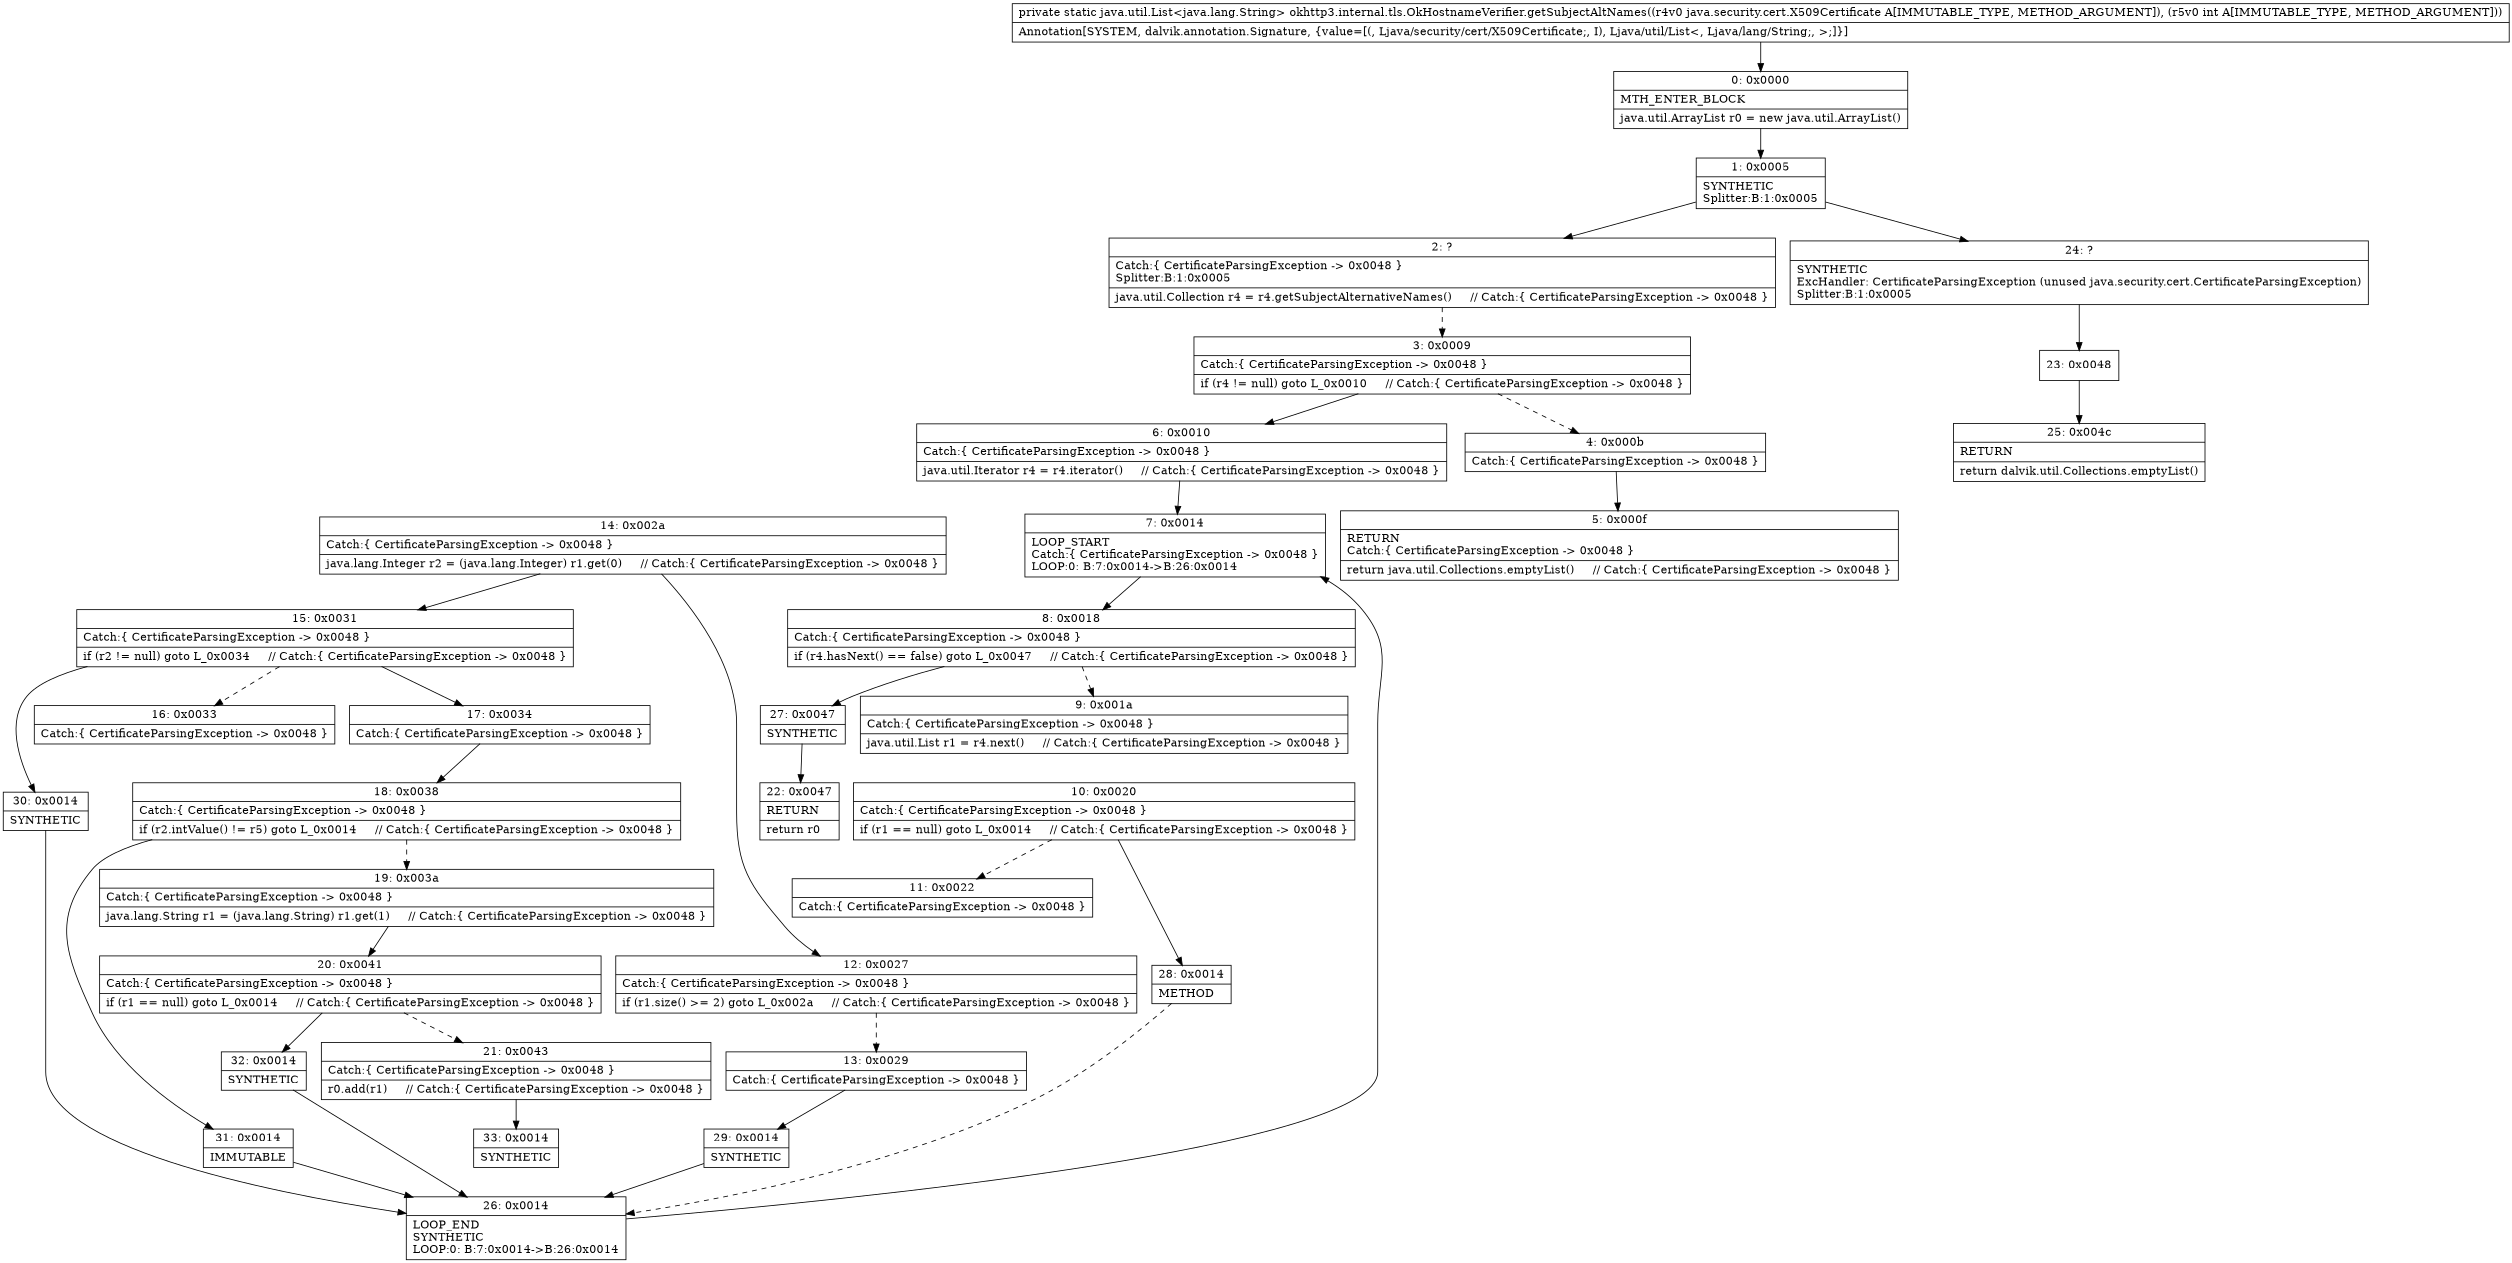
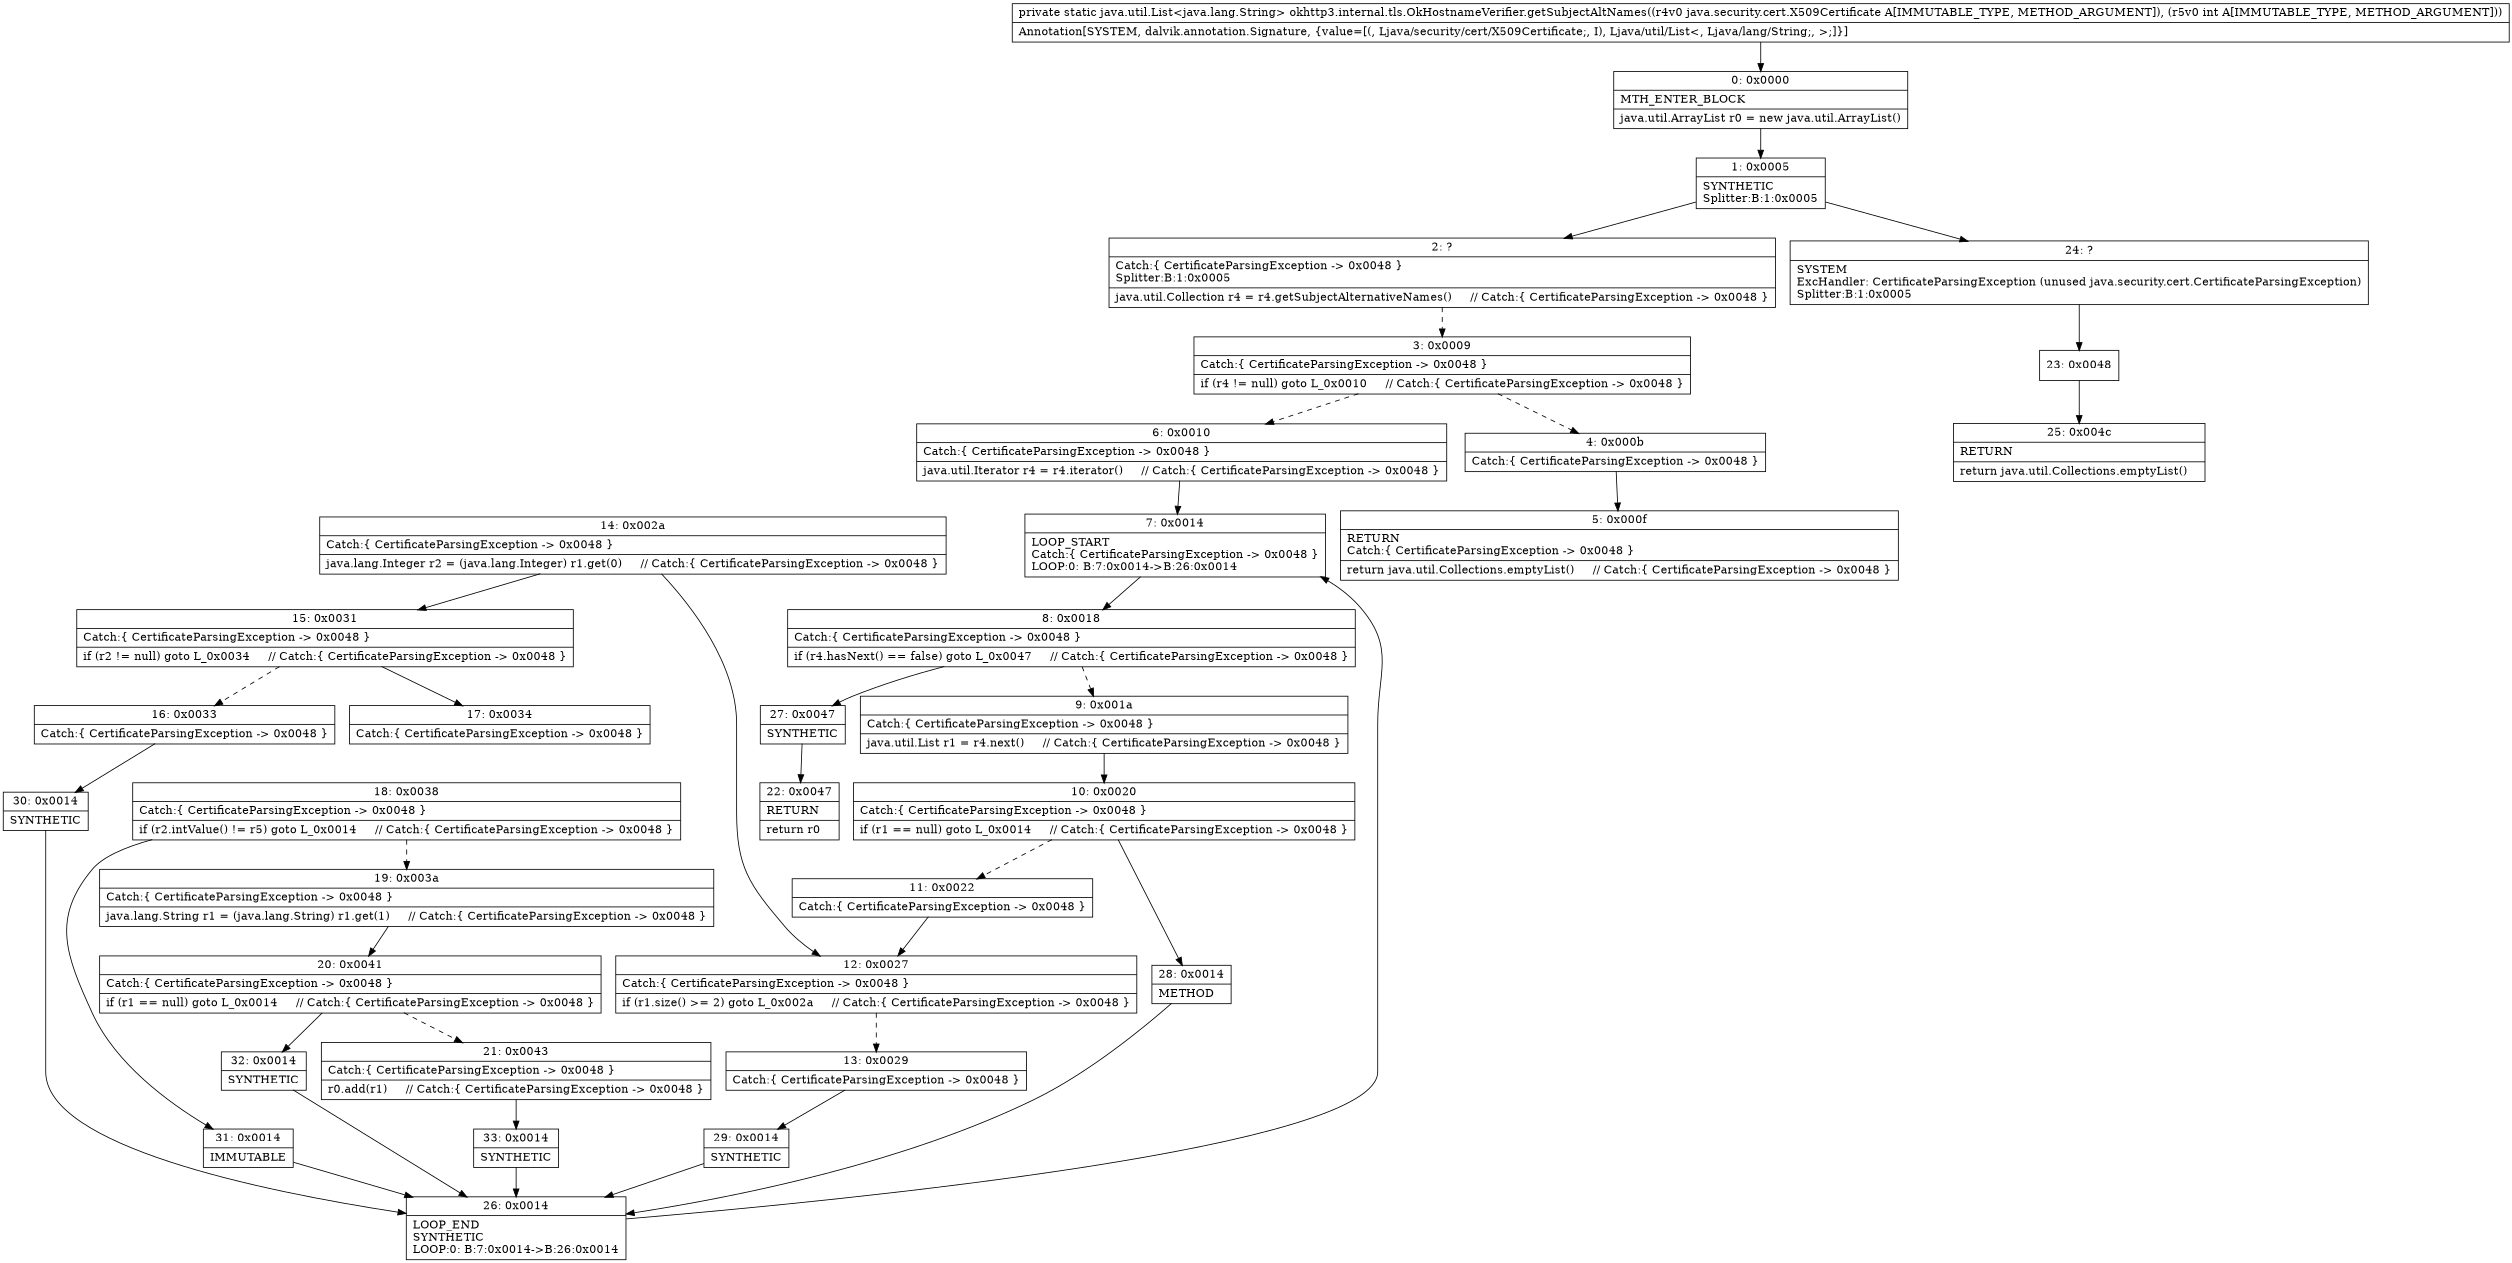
node "24: ?": text "SYNTHETIC" -> "SYSTEM"
edge "3: 0x0009" -> "6: 0x0010": style solid -> dashed
node "25: 0x004c": text "return dalvik.util.Collections.emptyList()" -> "return java.util.Collections.emptyList()"
edge "15: 0x0031" -> "30: 0x0014": now "16: 0x0033" -> "30: 0x0014"
edge "17: 0x0034" -> "18: 0x0038": removed
edge "9: 0x001a" -> "10: 0x0020": added
edge "11: 0x0022" -> "12: 0x0027": added
edge "28: 0x0014" -> "26: 0x0014": style dashed -> solid
edge "33: 0x0014" -> "26: 0x0014": added
